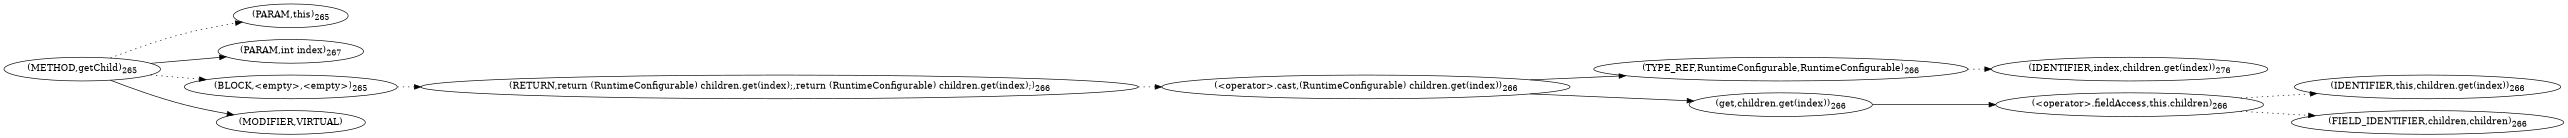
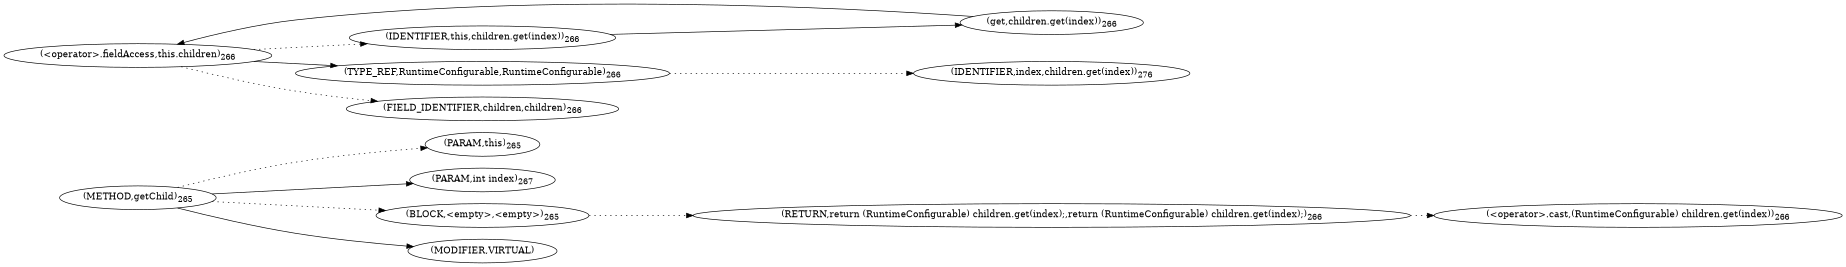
edge "(<operator>.cast,(RuntimeConfigurable) children.get(index))" -> "(TYPE_REF,RuntimeConfigurable,RuntimeConfigurable)": now "(<operator>.fieldAccess,this.children)" -> "(TYPE_REF,RuntimeConfigurable,RuntimeConfigurable)"
edge "(<operator>.cast,(RuntimeConfigurable) children.get(index))" -> "(get,children.get(index))": now "(IDENTIFIER,this,children.get(index))" -> "(get,children.get(index))"
